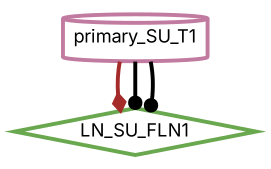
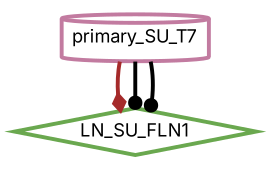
node "primary_SU_T1": label "primary_SU_T1" -> "primary_SU_T7"
